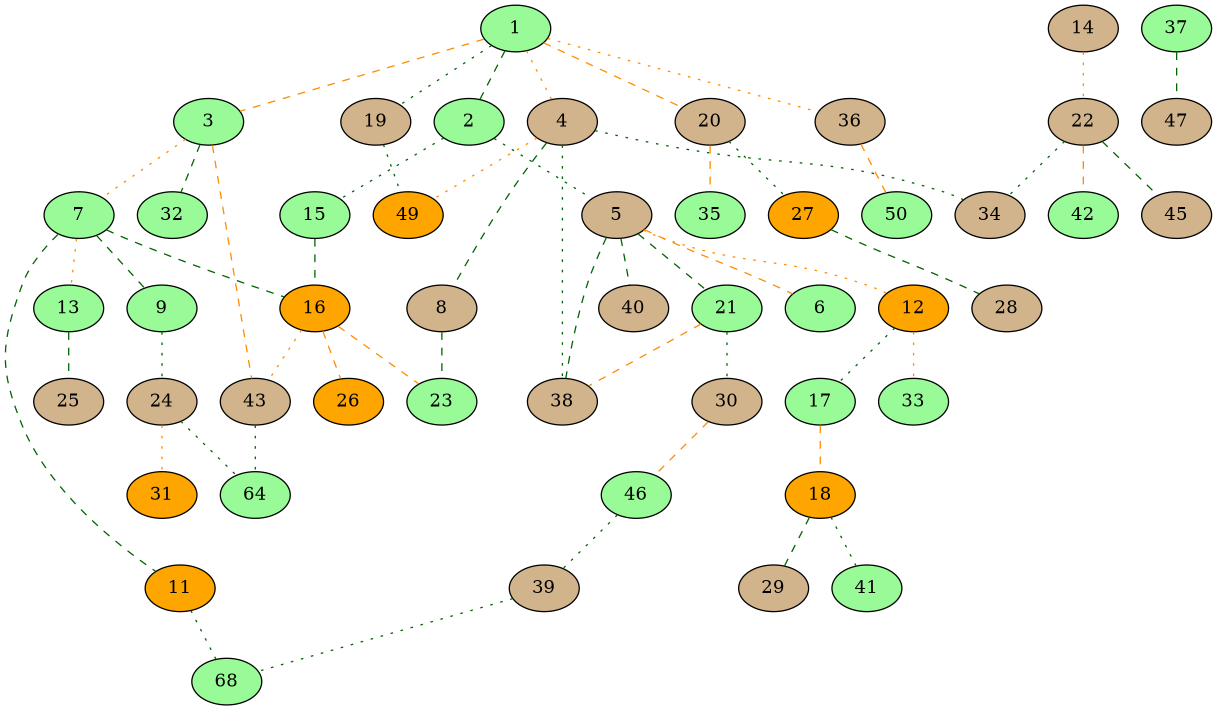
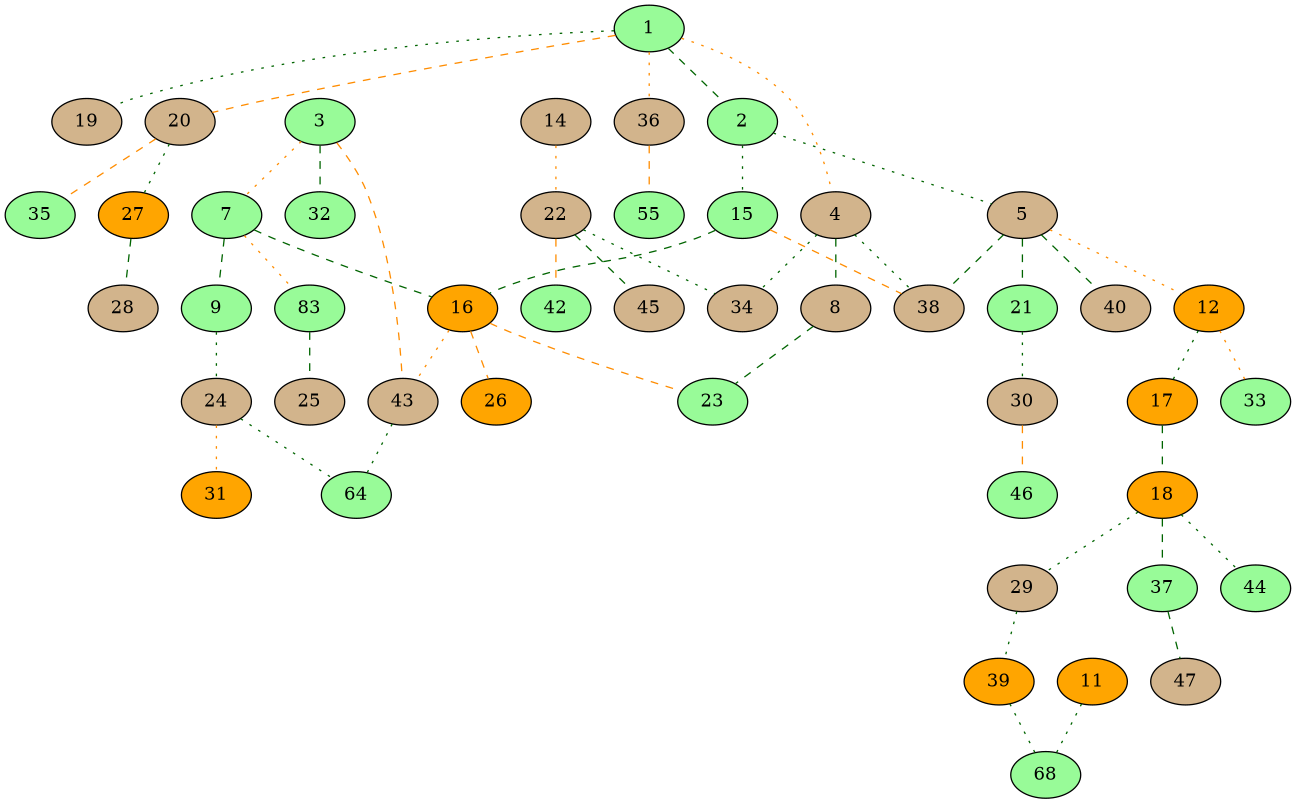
edge "1" -- "3": removed
node "49": removed
node "50": label "50" -> "55"
node "13": label "13" -> "83"
node "6": removed
edge "21" -- "38": now "15" -- "38"
node "17": fillcolor palegreen -> orange
edge "7" -- "11": removed
edge "17" -- "18": color darkorange -> darkgreen
edge "46" -- "39": now "29" -- "39"
edge "18" -- "29": style dashed -> dotted
edge "18" -- "37": added
node "39": fillcolor tan -> orange
node "41": label "41" -> "44"
